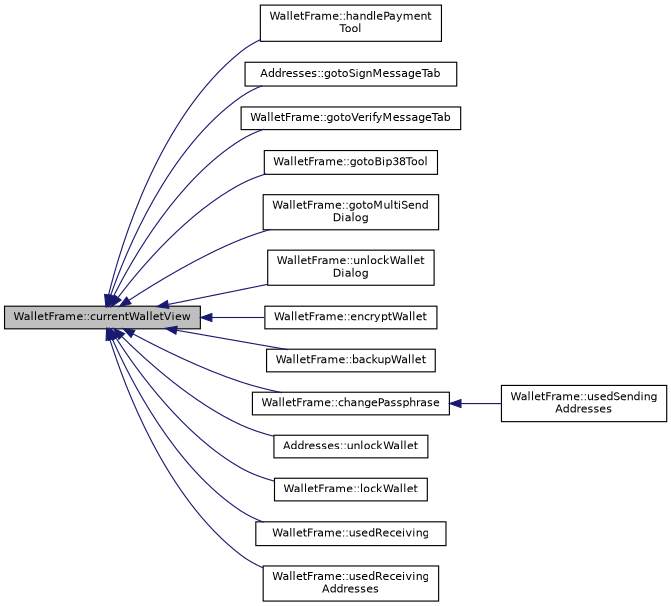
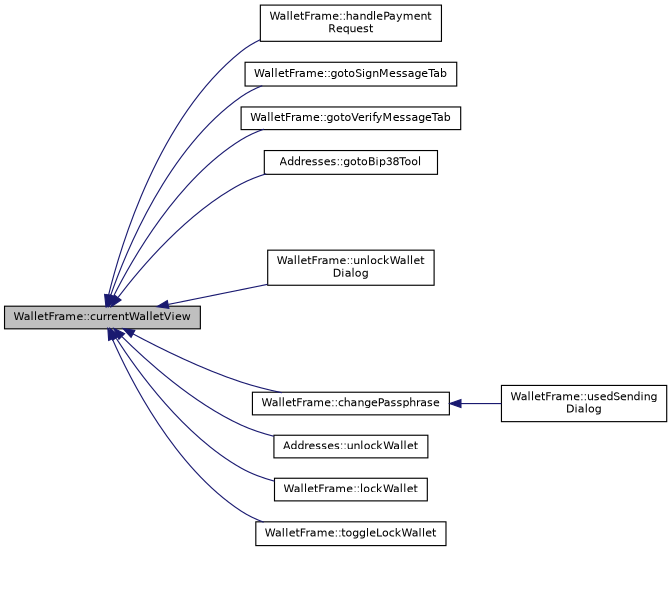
node "WalletFrame::handlePayment Tool": label "WalletFrame::handlePayment Tool" -> "WalletFrame::handlePayment Request"
node "Addresses::gotoSignMessageTab": label "Addresses::gotoSignMessageTab" -> "WalletFrame::gotoSignMessageTab"
node "WalletFrame::gotoBip38Tool": label "WalletFrame::gotoBip38Tool" -> "Addresses::gotoBip38Tool"
node "WalletFrame::gotoMultiSend Dialog": removed
node "WalletFrame::encryptWallet": removed
node "WalletFrame::backupWallet": removed
node "WalletFrame::usedSending Addresses": label "WalletFrame::usedSending Addresses" -> "WalletFrame::usedSending Dialog"
node "WalletFrame::usedReceiving": label "WalletFrame::usedReceiving" -> "WalletFrame::toggleLockWallet"
node "WalletFrame::usedReceiving Addresses": removed
